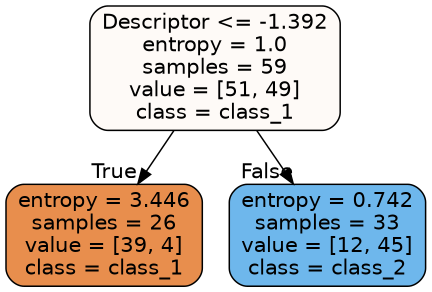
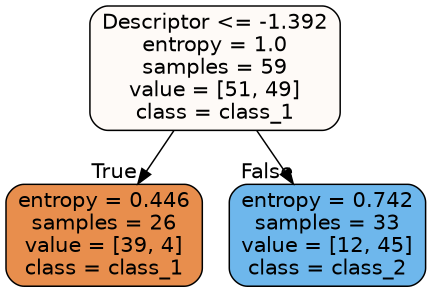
node "entropy = 3.446 samples = 26 value = [39, 4] class = class_1": label "entropy = 3.446 samples = 26 value = [39, 4] class = class_1" -> "entropy = 0.446 samples = 26 value = [39, 4] class = class_1"
